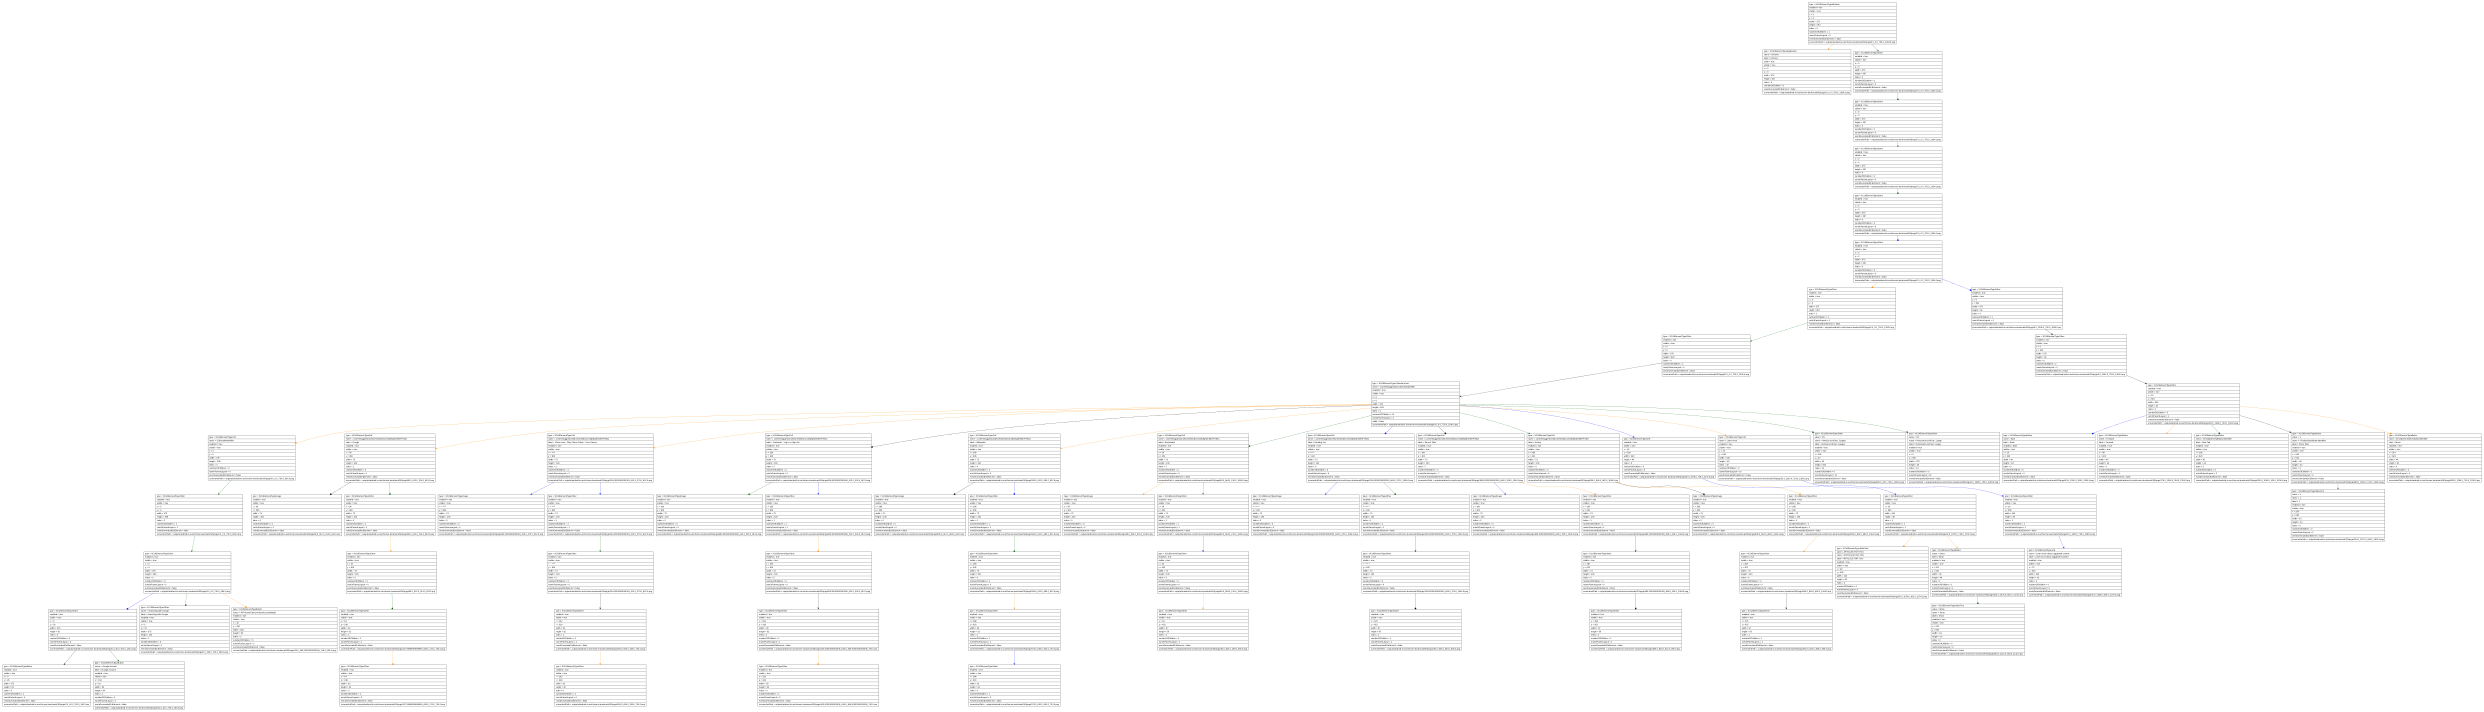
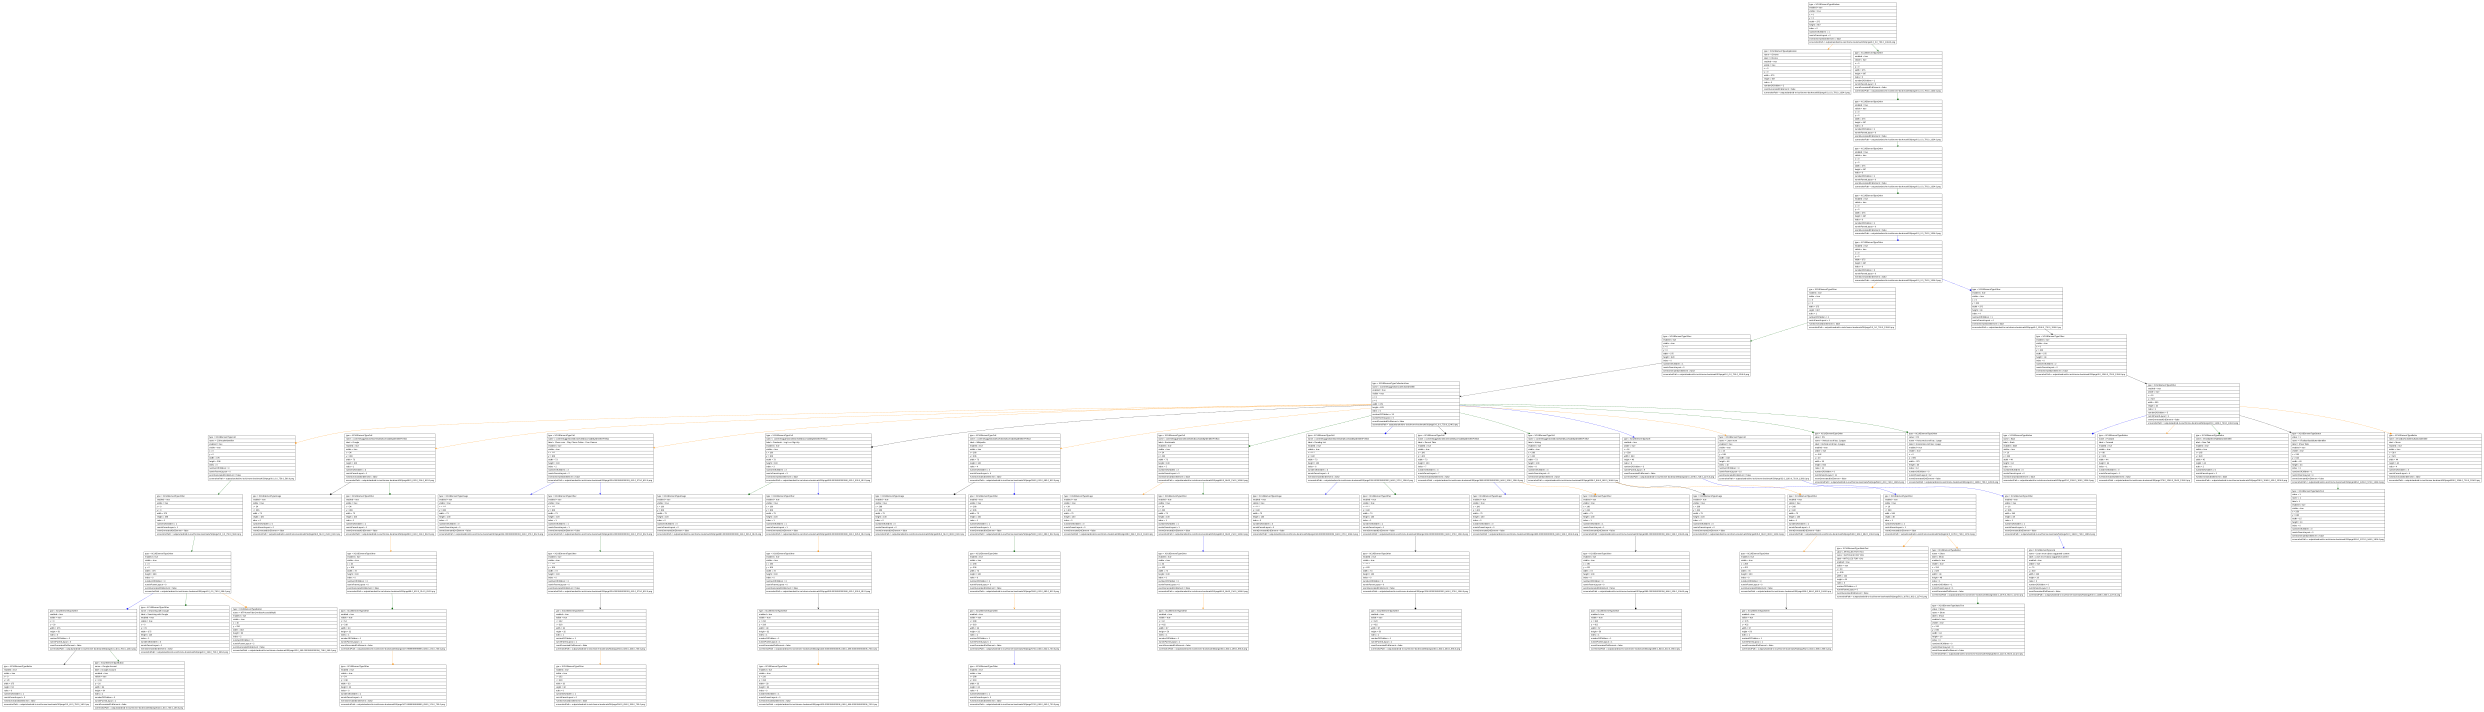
node "type = XCUIElementTypeApplication": text "width = true" -> "enabled = true"
node "type = XCUIElementTypeCollectionView": text "width = false" -> "eventGeneratedOnElement = false"
